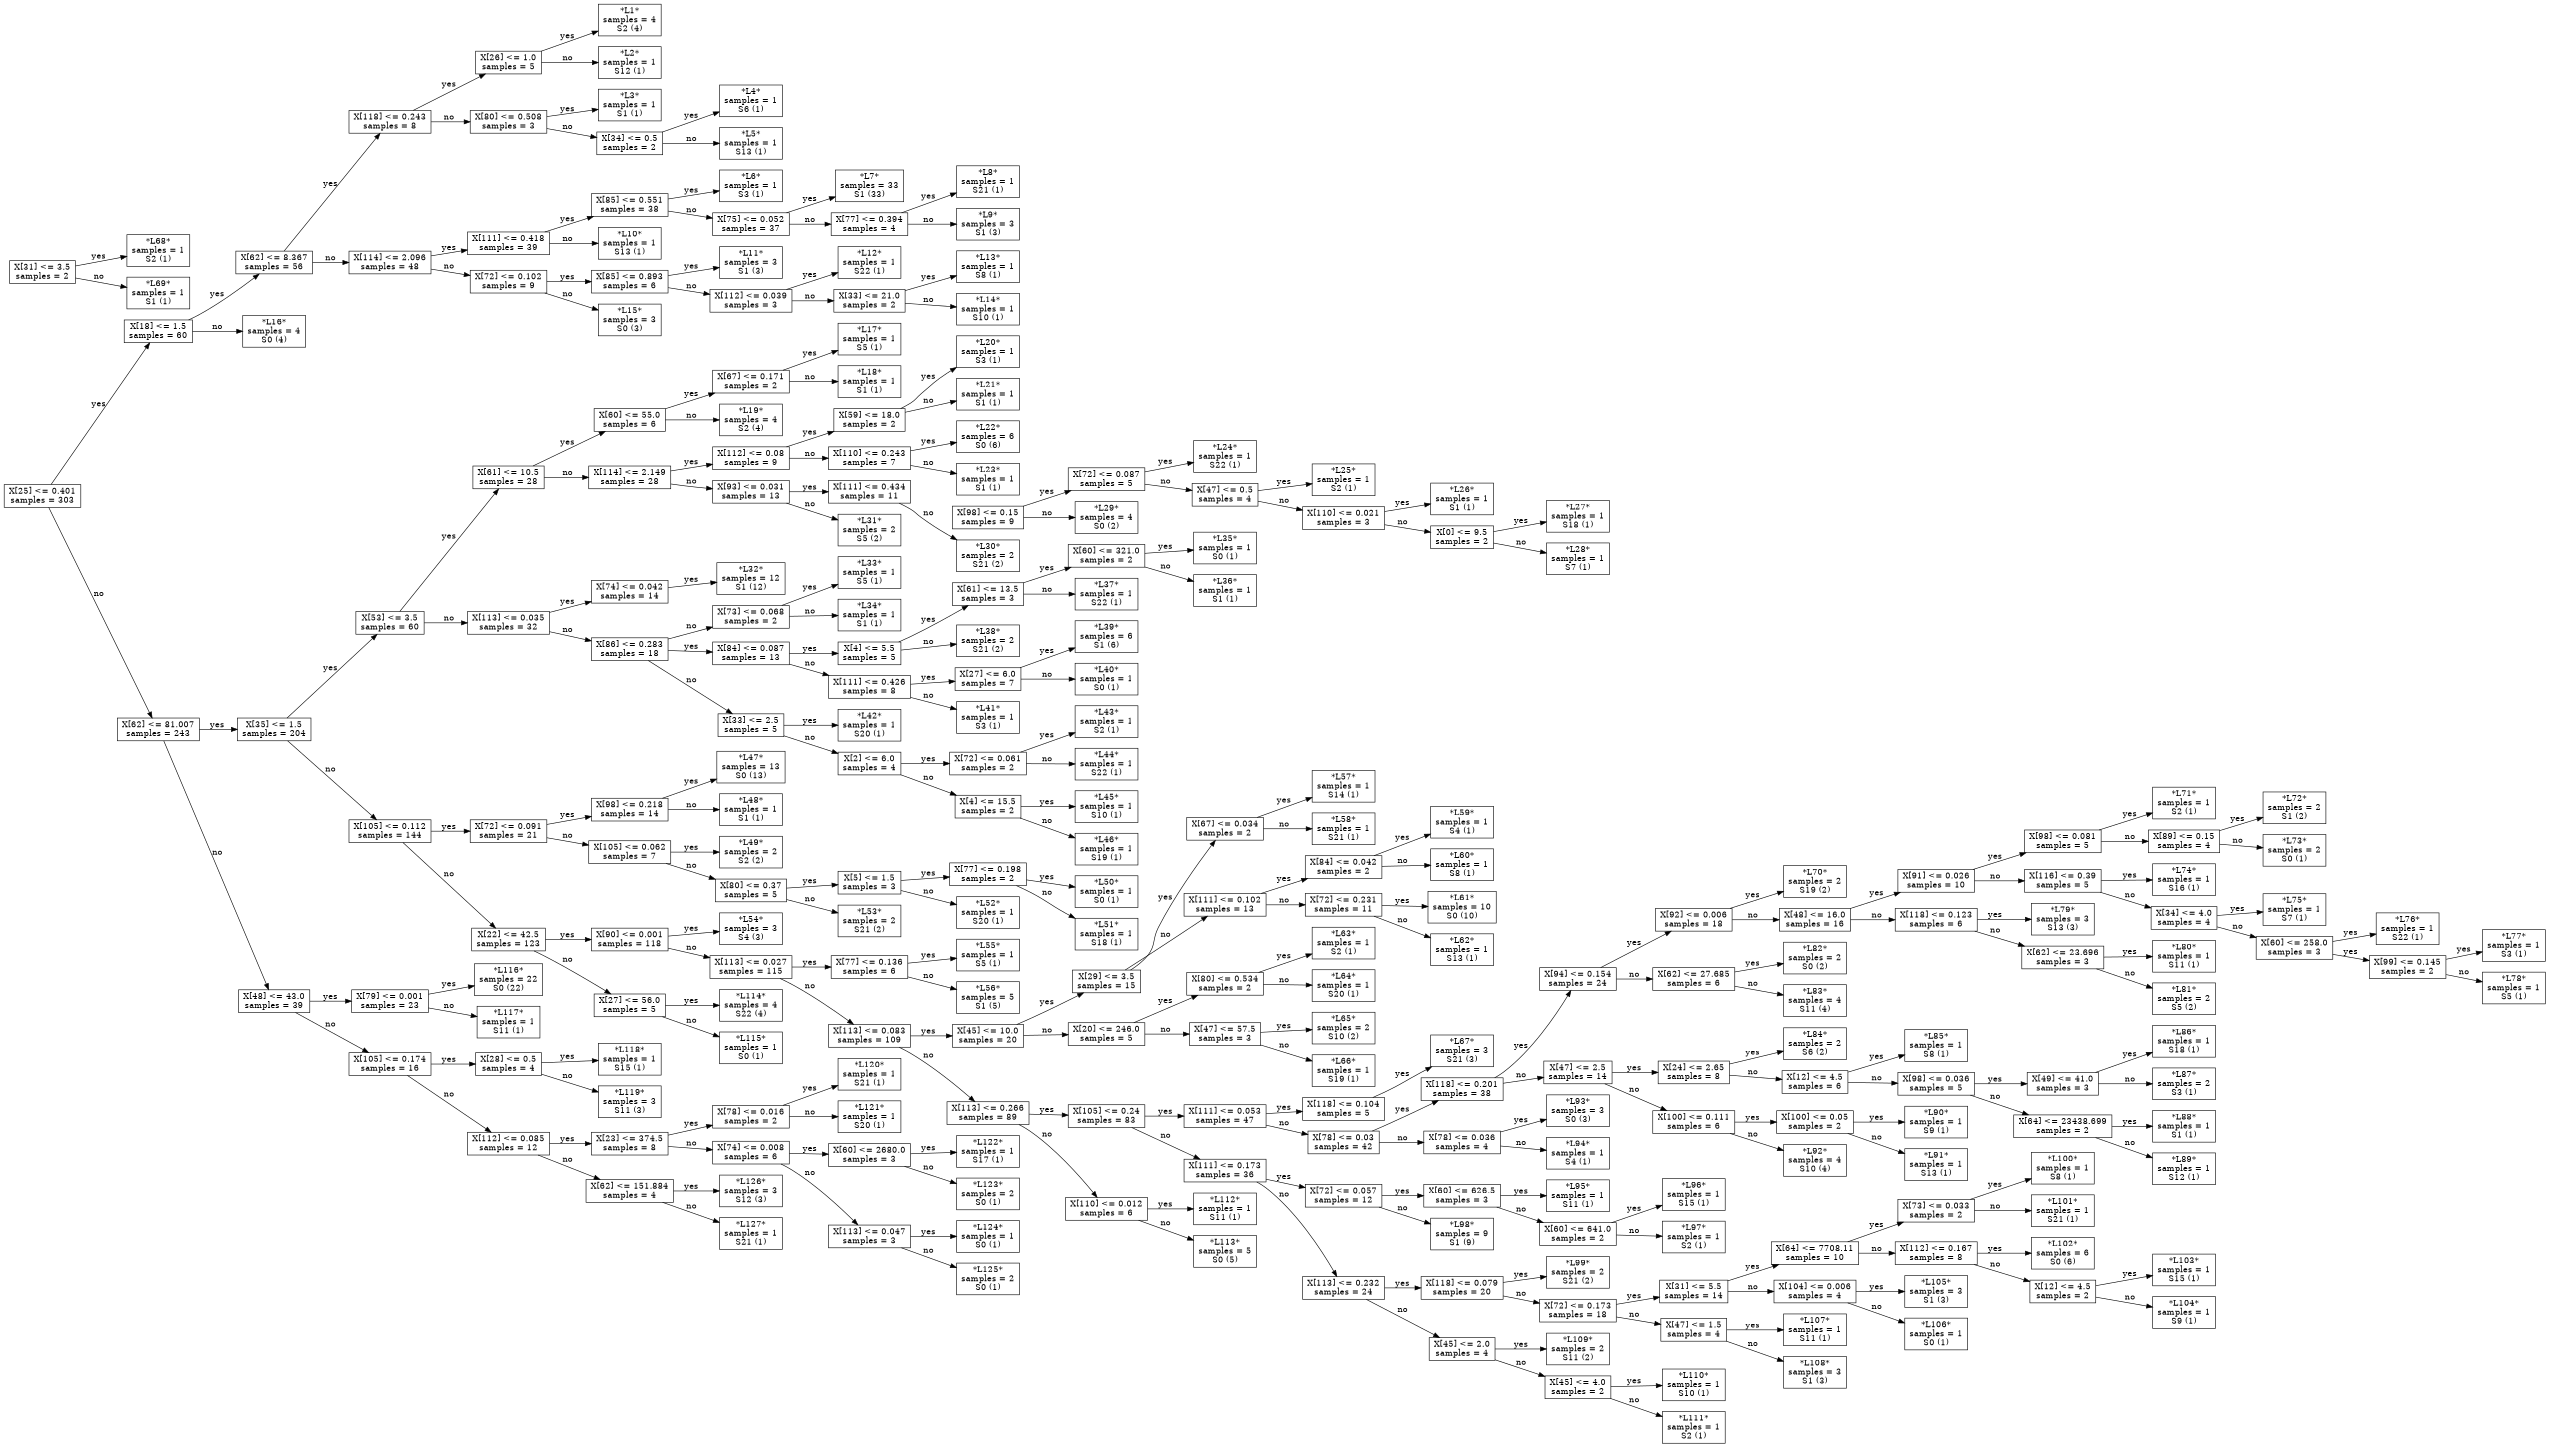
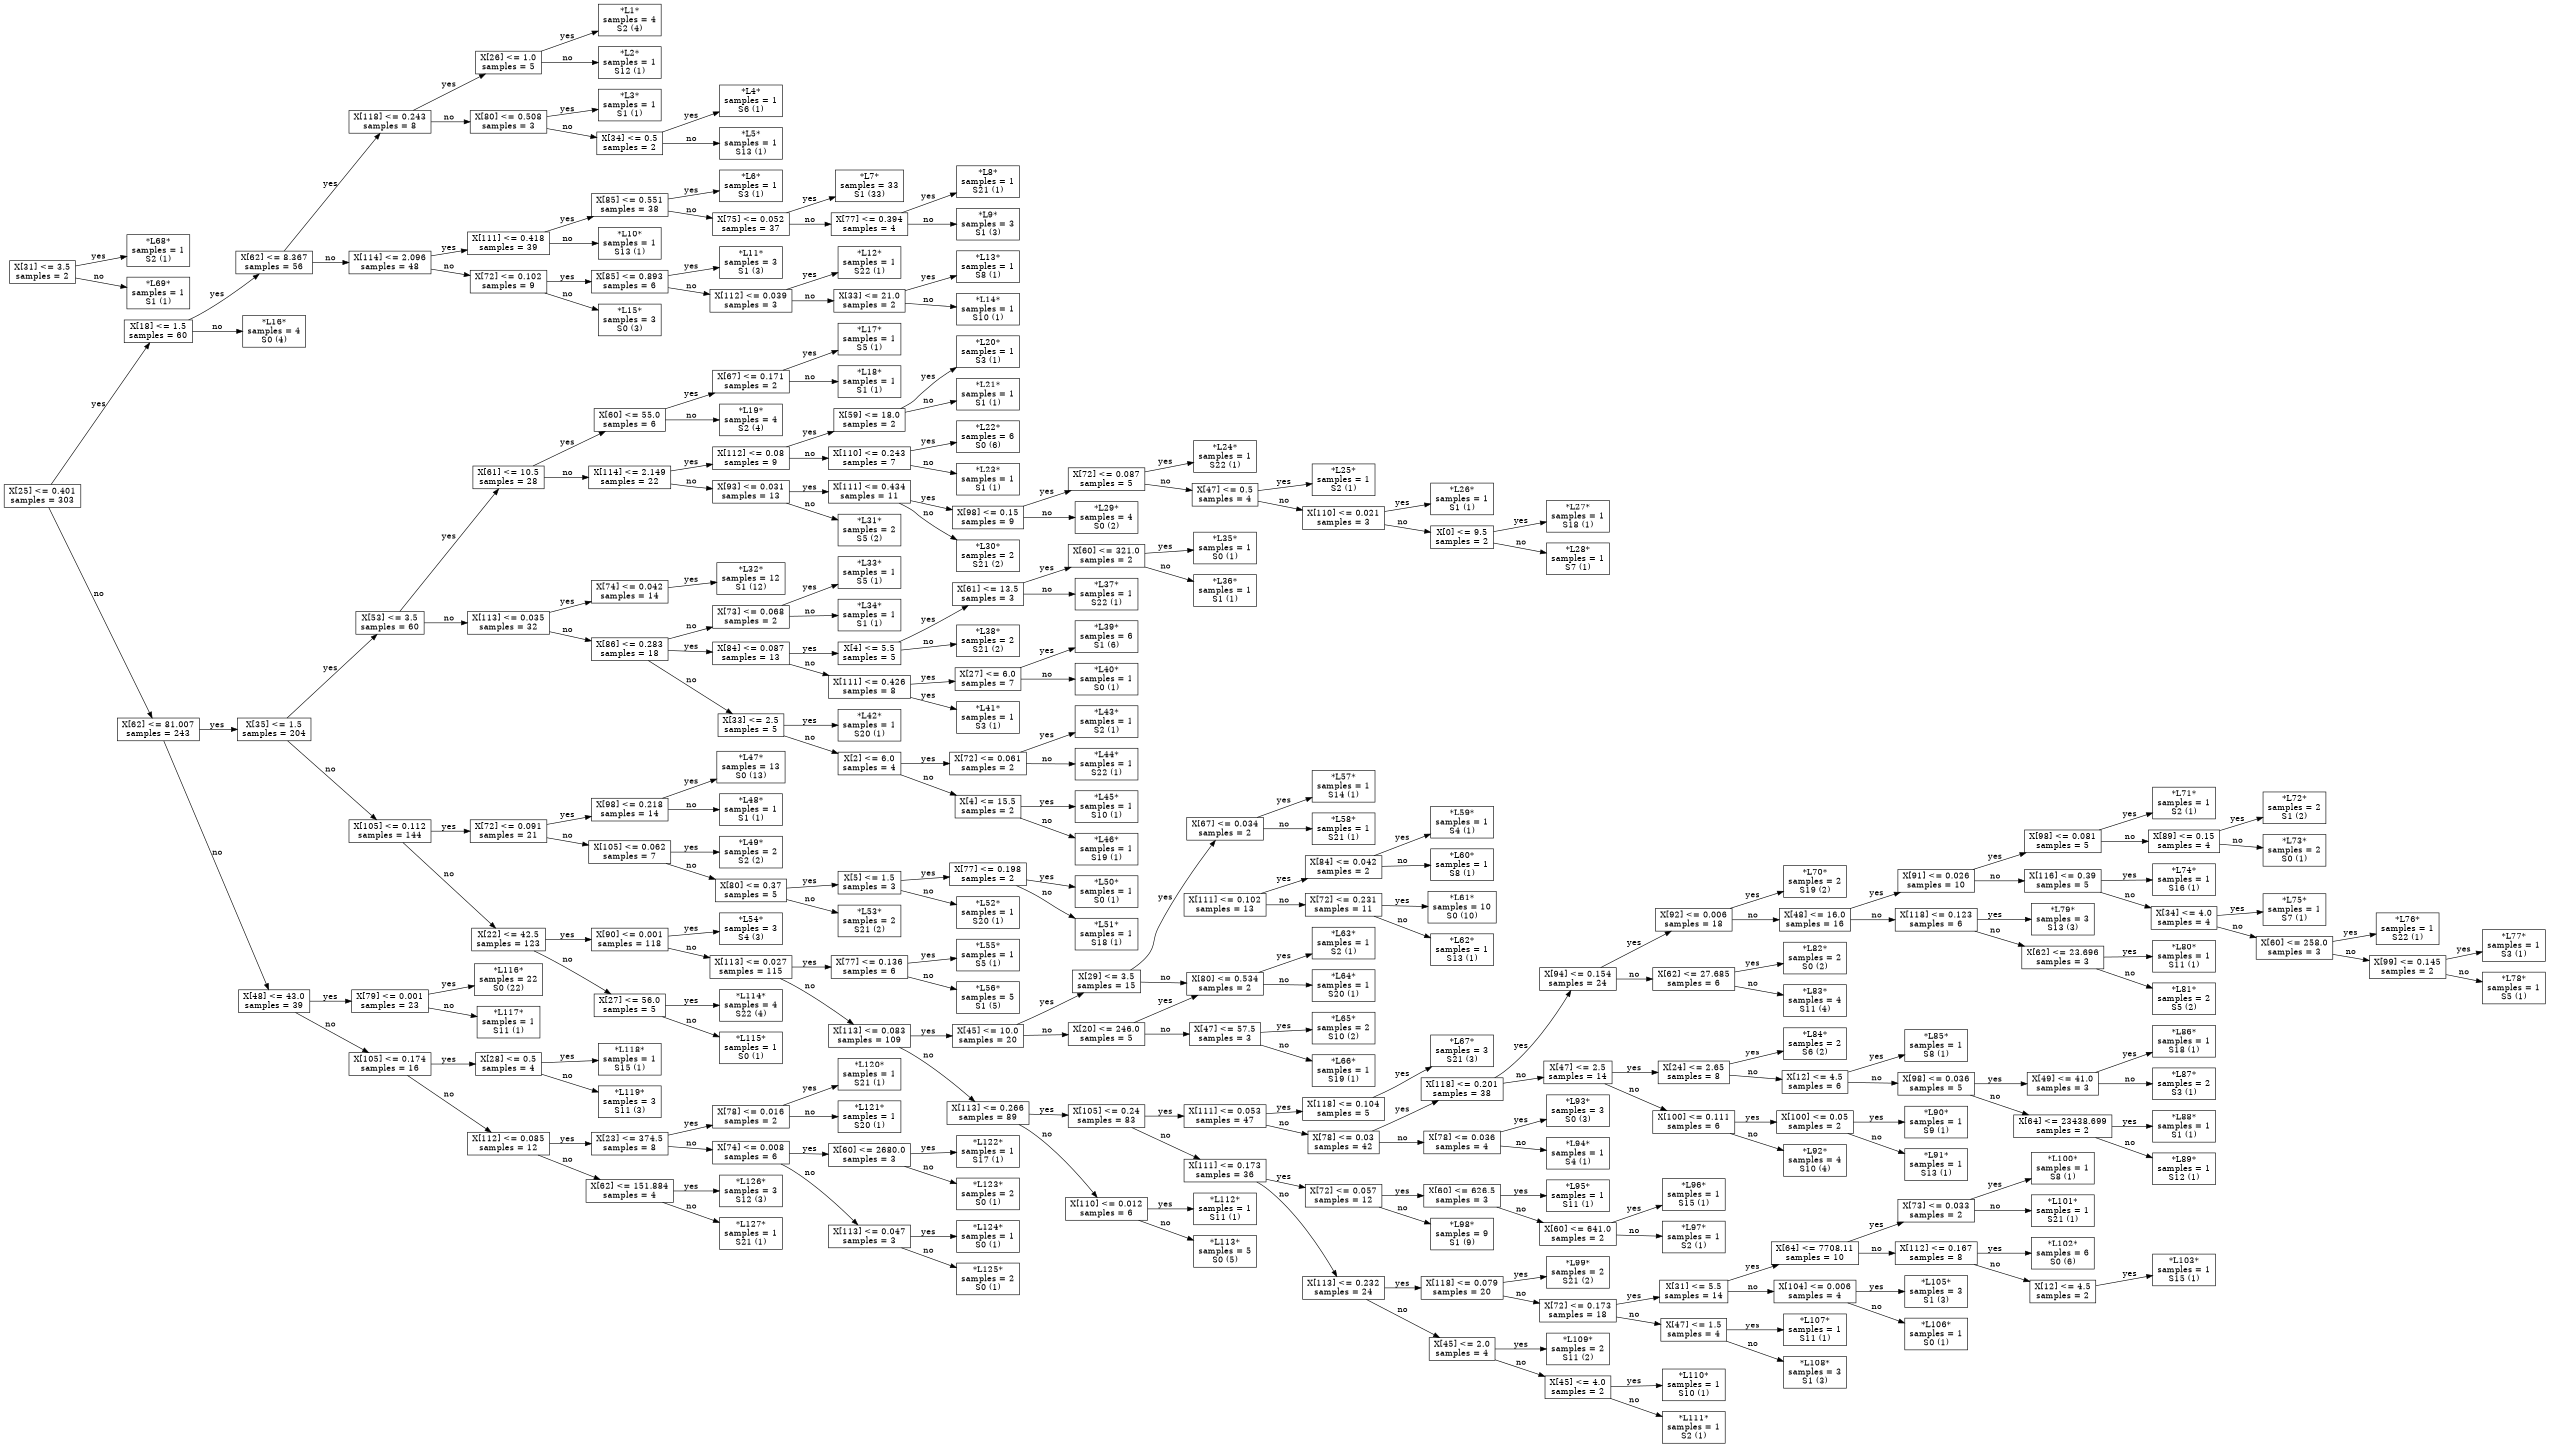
node "X[114] <= 2.149 samples = 28": label "X[114] <= 2.149 samples = 28" -> "X[114] <= 2.149 samples = 22"
edge "X[111] <= 0.434 samples = 11" -> "X[98] <= 0.15 samples = 9": added, label "yes"
edge "X[111] <= 0.426 samples = 8" -> "*L41* samples = 1 S3 (1)": label "no" -> "yes"
edge "X[29] <= 3.5 samples = 15" -> "X[111] <= 0.102 samples = 13": now "X[29] <= 3.5 samples = 15" -> "X[80] <= 0.534 samples = 2"
edge "X[60] <= 258.0 samples = 3" -> "X[99] <= 0.145 samples = 2": label "yes" -> "no"
node "*L104* samples = 1 S9 (1)": removed
